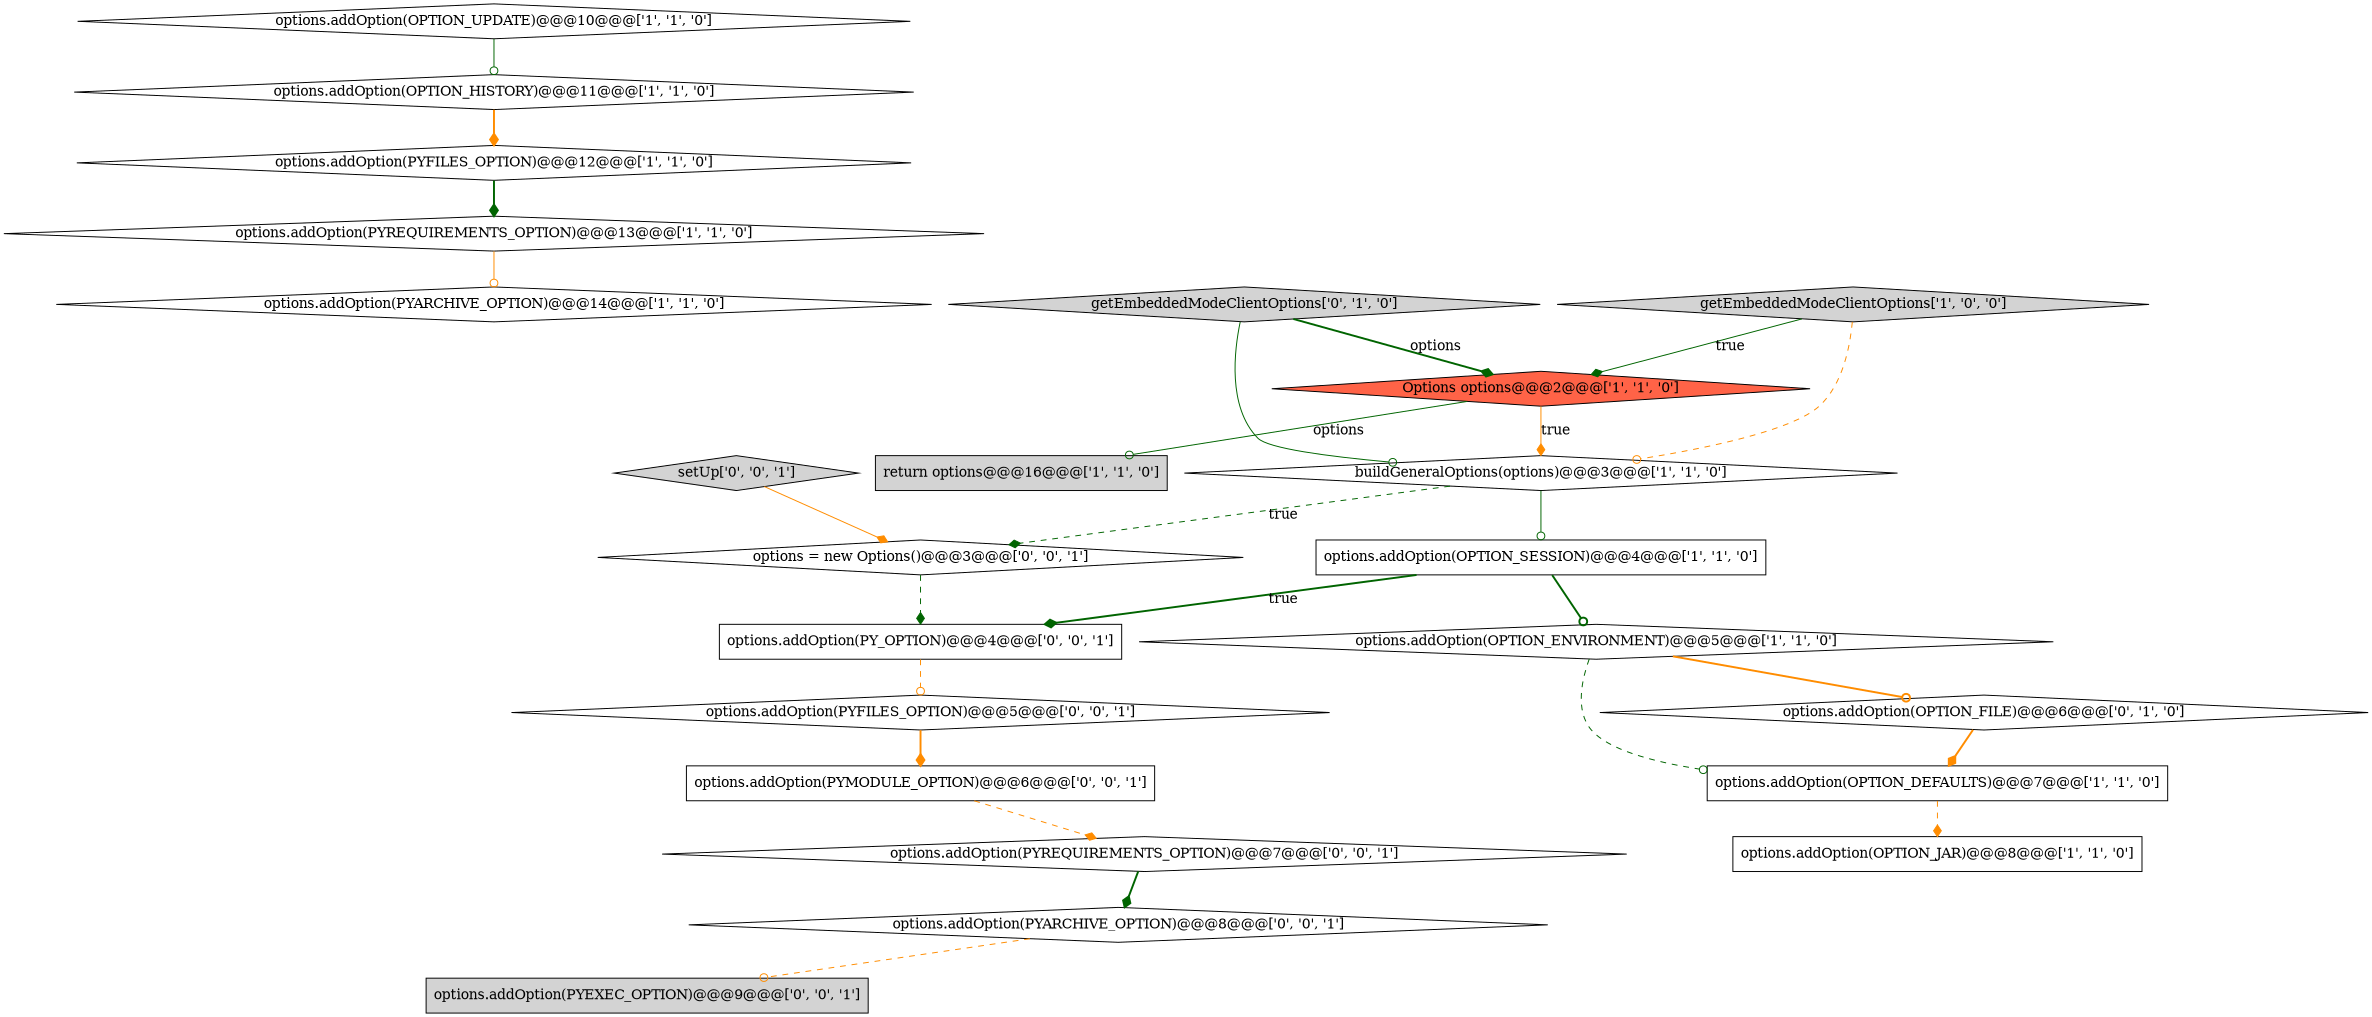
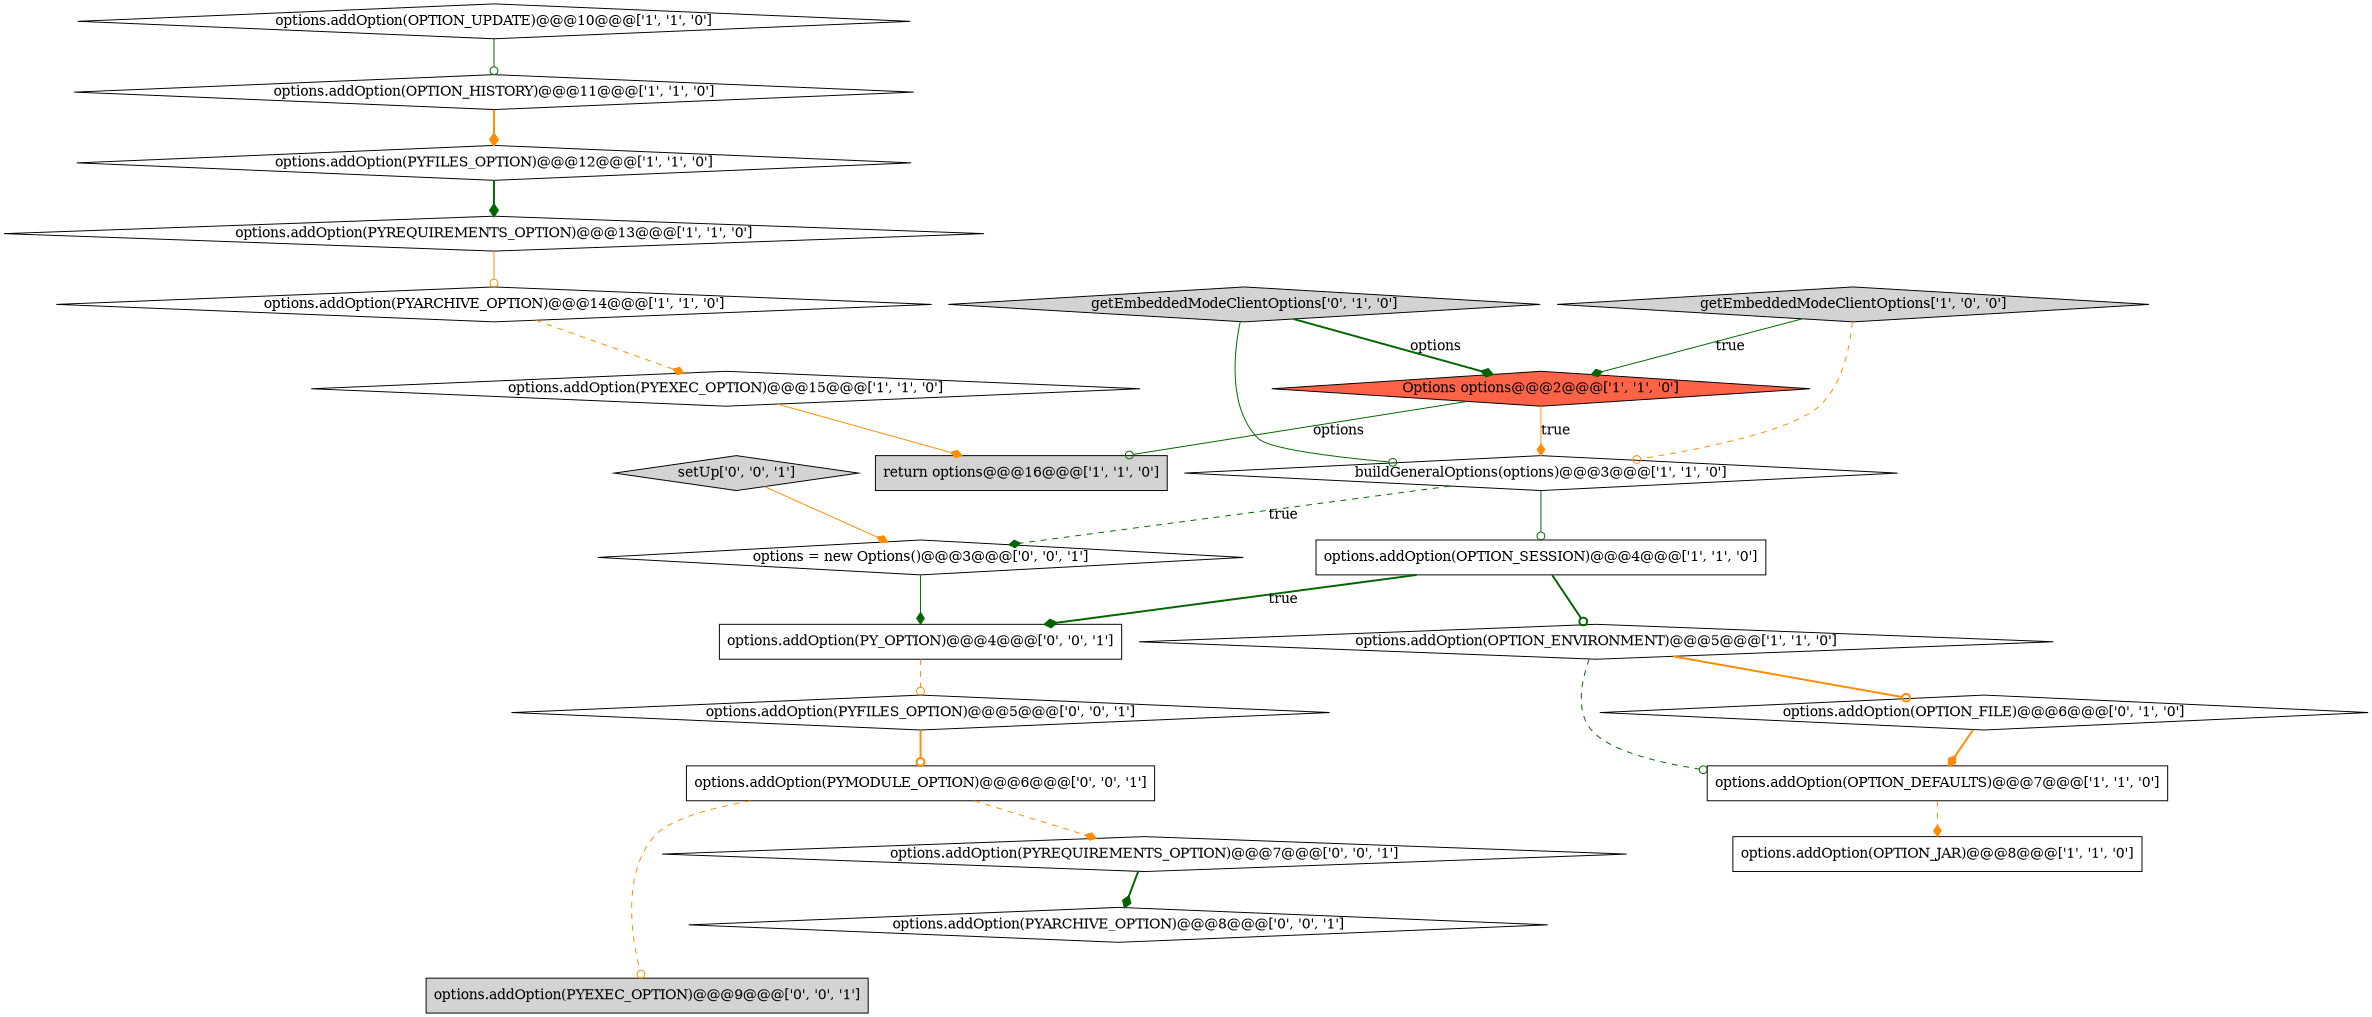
node "options.addOption(PYEXEC_OPTION)@@@15@@@['1', '1', '0']": added
edge "options = new Options()@@@3@@@['0', '0', '1']" -> "options.addOption(PY_OPTION)@@@4@@@['0', '0', '1']": style dashed -> solid
edge "options.addOption(PYFILES_OPTION)@@@5@@@['0', '0', '1']" -> "options.addOption(PYMODULE_OPTION)@@@6@@@['0', '0', '1']": arrowhead diamond -> odot
edge "options.addOption(PYARCHIVE_OPTION)@@@8@@@['0', '0', '1']" -> "options.addOption(PYEXEC_OPTION)@@@9@@@['0', '0', '1']": now "options.addOption(PYMODULE_OPTION)@@@6@@@['0', '0', '1']" -> "options.addOption(PYEXEC_OPTION)@@@9@@@['0', '0', '1']"
